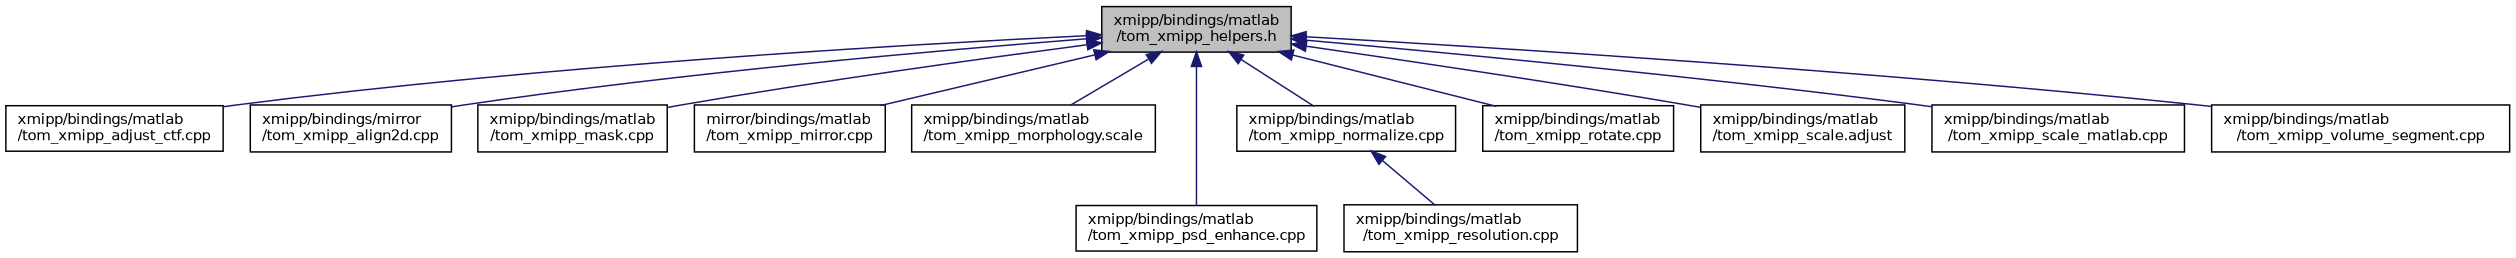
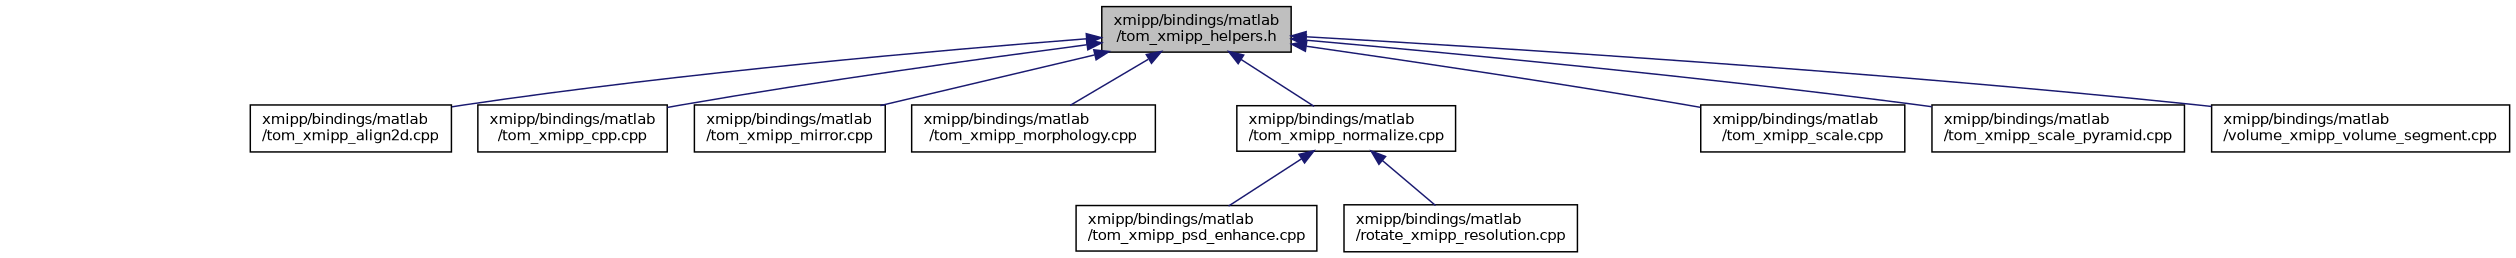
node "xmipp/bindings/matlab /tom_xmipp_adjust_ctf.cpp": removed
node "xmipp/bindings/mirror /tom_xmipp_align2d.cpp": label "xmipp/bindings/mirror /tom_xmipp_align2d.cpp" -> "xmipp/bindings/matlab /tom_xmipp_align2d.cpp"
node "xmipp/bindings/matlab /tom_xmipp_mask.cpp": label "xmipp/bindings/matlab /tom_xmipp_mask.cpp" -> "xmipp/bindings/matlab /tom_xmipp_cpp.cpp"
node "mirror/bindings/matlab /tom_xmipp_mirror.cpp": label "mirror/bindings/matlab /tom_xmipp_mirror.cpp" -> "xmipp/bindings/matlab /tom_xmipp_mirror.cpp"
node "xmipp/bindings/matlab /tom_xmipp_morphology.scale": label "xmipp/bindings/matlab /tom_xmipp_morphology.scale" -> "xmipp/bindings/matlab /tom_xmipp_morphology.cpp"
node "xmipp/bindings/matlab /tom_xmipp_rotate.cpp": removed
node "xmipp/bindings/matlab /tom_xmipp_scale.adjust": label "xmipp/bindings/matlab /tom_xmipp_scale.adjust" -> "xmipp/bindings/matlab /tom_xmipp_scale.cpp"
node "xmipp/bindings/matlab /tom_xmipp_scale_matlab.cpp": label "xmipp/bindings/matlab /tom_xmipp_scale_matlab.cpp" -> "xmipp/bindings/matlab /tom_xmipp_scale_pyramid.cpp"
node "xmipp/bindings/matlab /tom_xmipp_volume_segment.cpp": label "xmipp/bindings/matlab /tom_xmipp_volume_segment.cpp" -> "xmipp/bindings/matlab /volume_xmipp_volume_segment.cpp"
edge "xmipp/bindings/matlab /tom_xmipp_psd_enhance.cpp" -> "xmipp/bindings/matlab /tom_xmipp_helpers.h": now "xmipp/bindings/matlab /tom_xmipp_psd_enhance.cpp" -> "xmipp/bindings/matlab /tom_xmipp_normalize.cpp"
node "xmipp/bindings/matlab /tom_xmipp_resolution.cpp": label "xmipp/bindings/matlab /tom_xmipp_resolution.cpp" -> "xmipp/bindings/matlab /rotate_xmipp_resolution.cpp"
